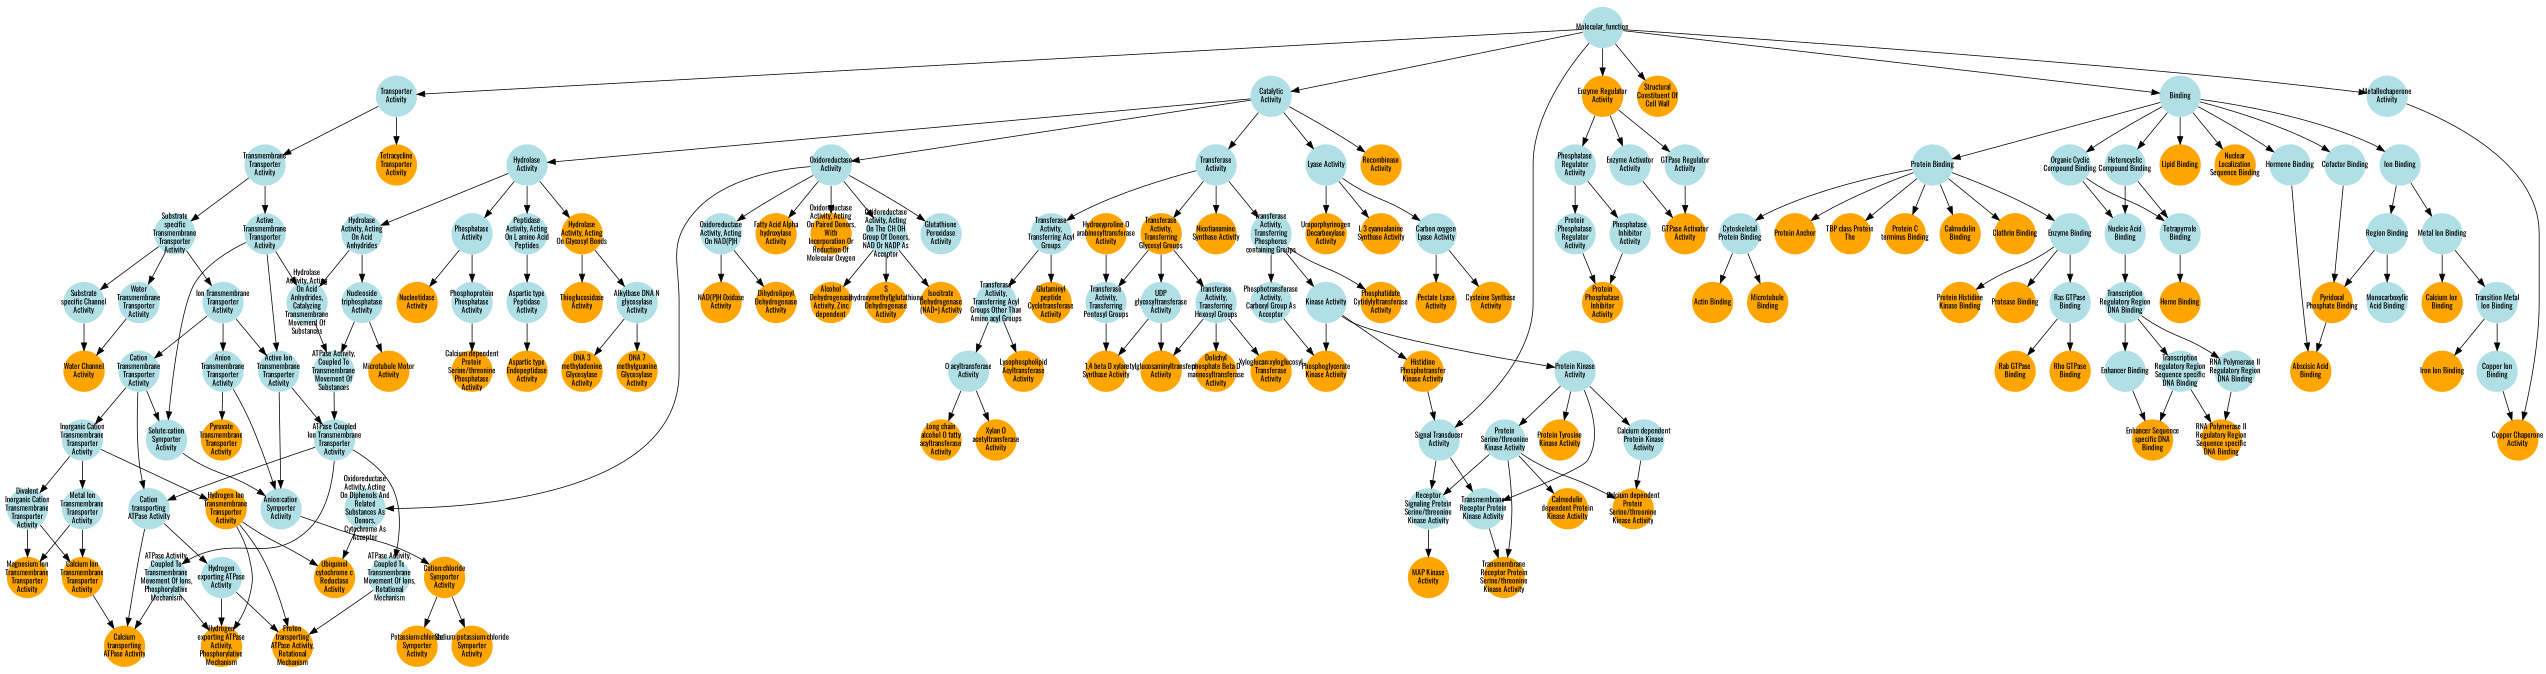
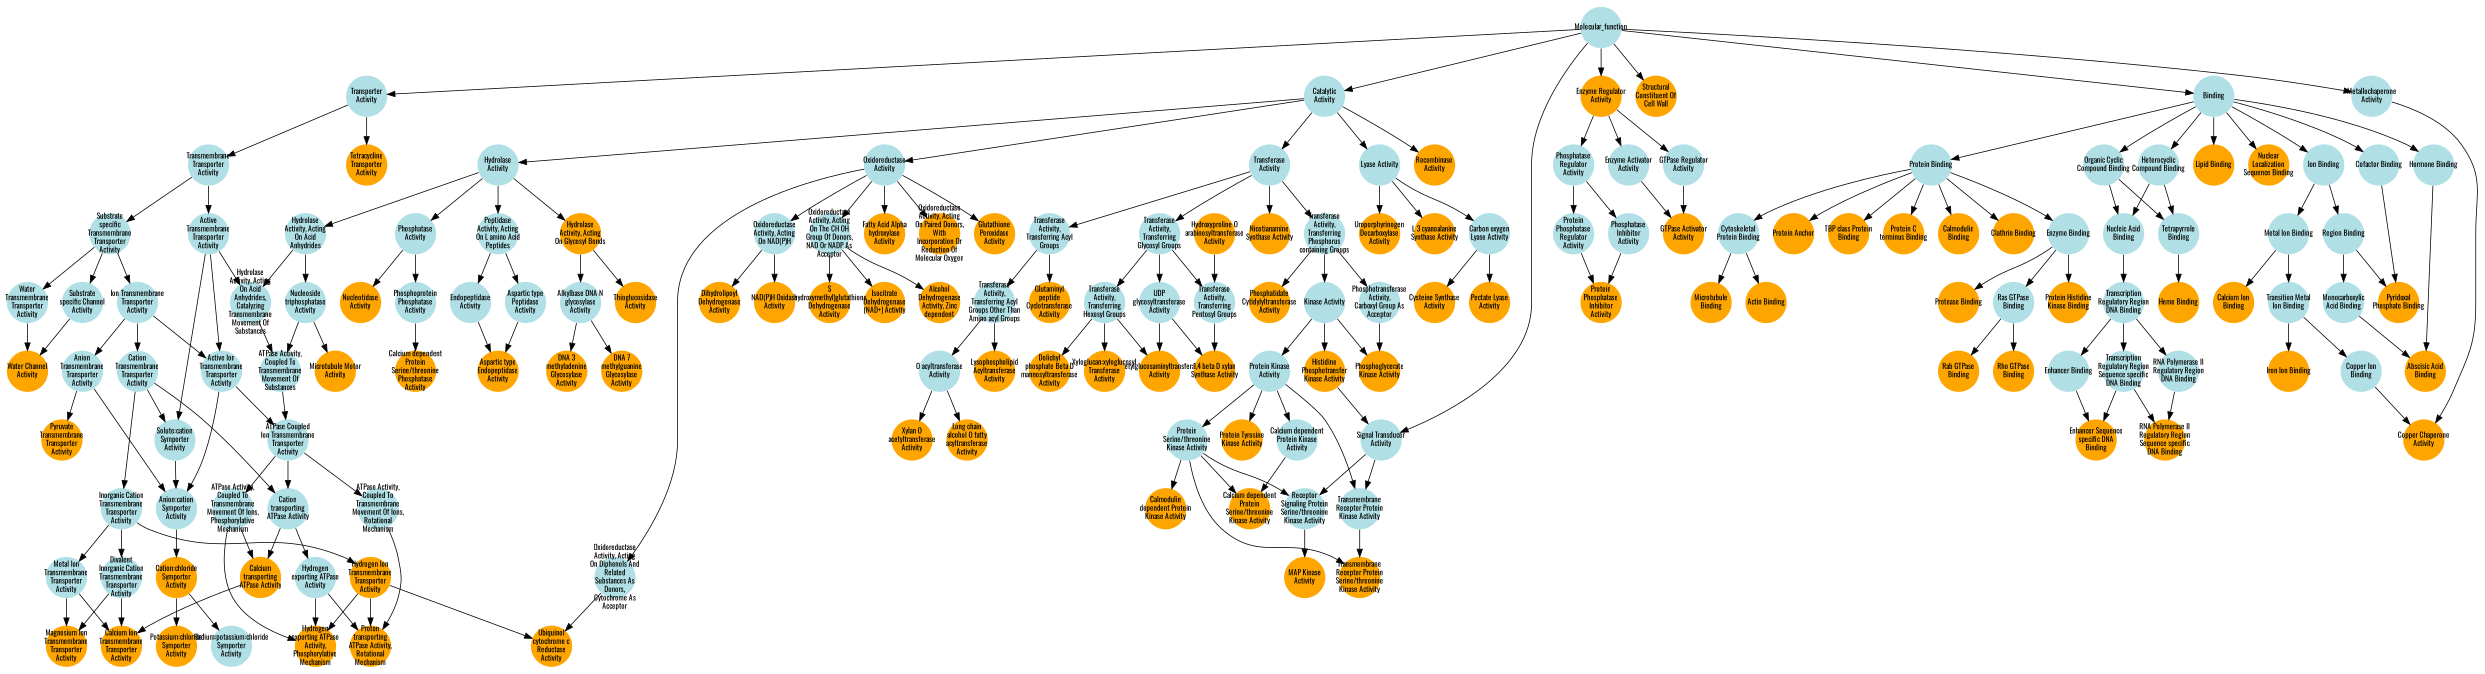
node "Glutathione Peroxidase Activity": fillcolor powderblue -> orange
node "Transferase Activity, Transferring Glycosyl Groups": fillcolor orange -> powderblue
node "TBP class Protein The": label "TBP class Protein The" -> "TBP class Protein Binding"
node "Endopeptidase Activity": added
edge "Pyridoxal Phosphate Binding" -> "Abscisic Acid Binding": now "Monocarboxylic Acid Binding" -> "Abscisic Acid Binding"
edge "Calcium Ion Transmembrane Transporter Activity" -> "Calcium transporting ATPase Activity": reversed
node "Sodium:potassium:chloride Symporter Activity": fillcolor orange -> powderblue
